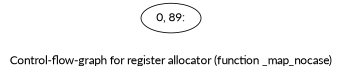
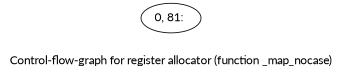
node "0, 89:": label "0, 89:" -> "0, 81:"
